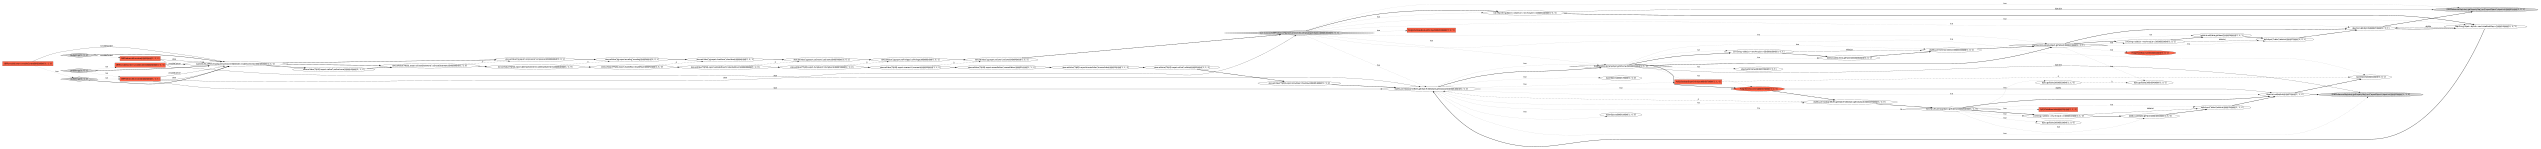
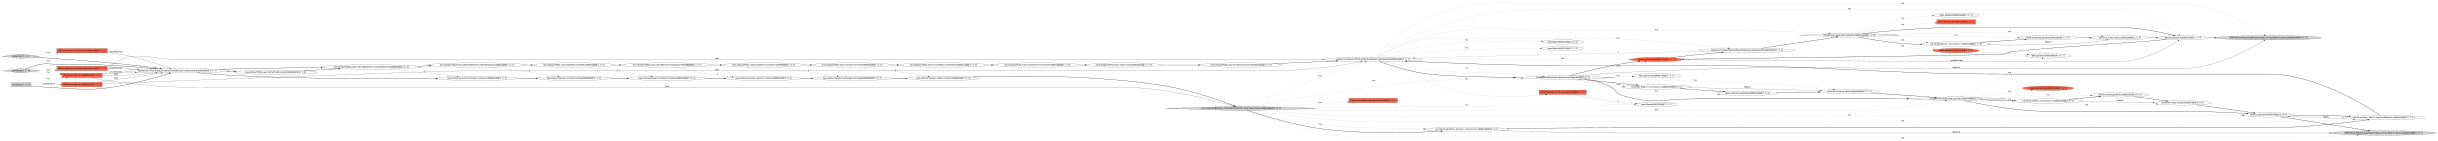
node "saveSettings['1', '0', '0']": shape diamond -> box
edge "DBRRunnableContext runnableContext@@@2@@@['0', '1', '0']" -> "saveSettings['0', '1', '0']": reversed
edge "saveSettings['1', '0', '0']" -> "DBPPreferenceStore store@@@2@@@['1', '1', '1']": added, label "true"
node "object.getTables()@@@22@@@['1', '1', '0']": fillcolor white -> tomato
edge "objectList.add(objInfo)@@@27@@@['1', '1', '0']" -> "exportObjects@@@12@@@['0', '0', '1']": now "objectList.add(objInfo)@@@27@@@['1', '1', '0']" -> "PostgreSchema schema@@@17@@@['1', '1', '1']"
edge "PostgreSchema schema@@@17@@@['1', '1', '1']" -> "objectList.add(objInfo)@@@27@@@['1', '1', '0']": label "objInfo" -> "runnableContext"
